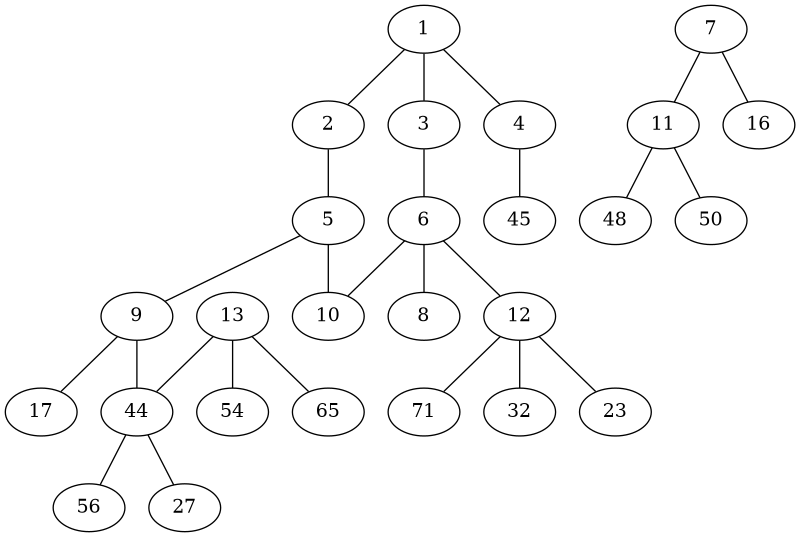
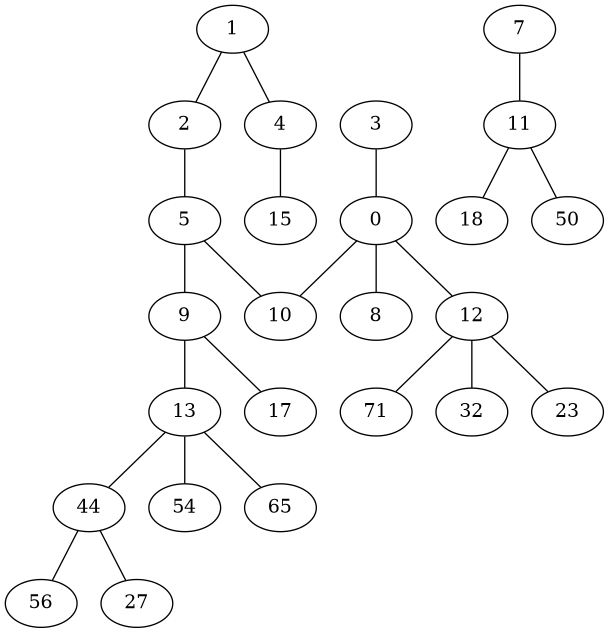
edge "1" -- "3": removed
node "16": removed
node "6": label "6" -> "0"
node "45": label "45" -> "15"
node "48": label "48" -> "18"
edge "9" -- "44": now "9" -- "13"
